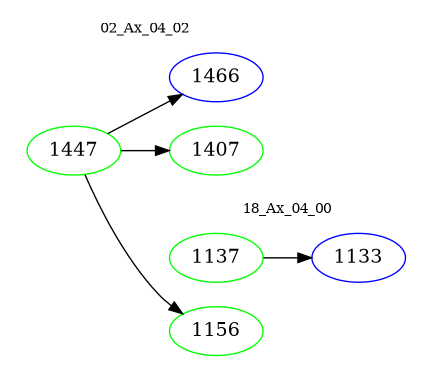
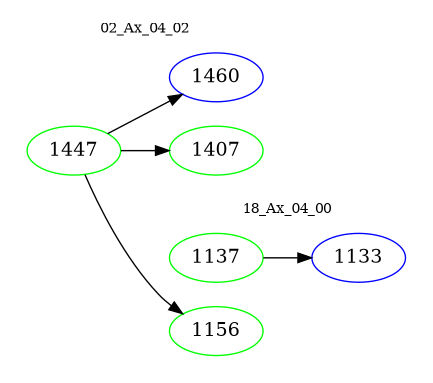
node "1466": label "1466" -> "1460"
